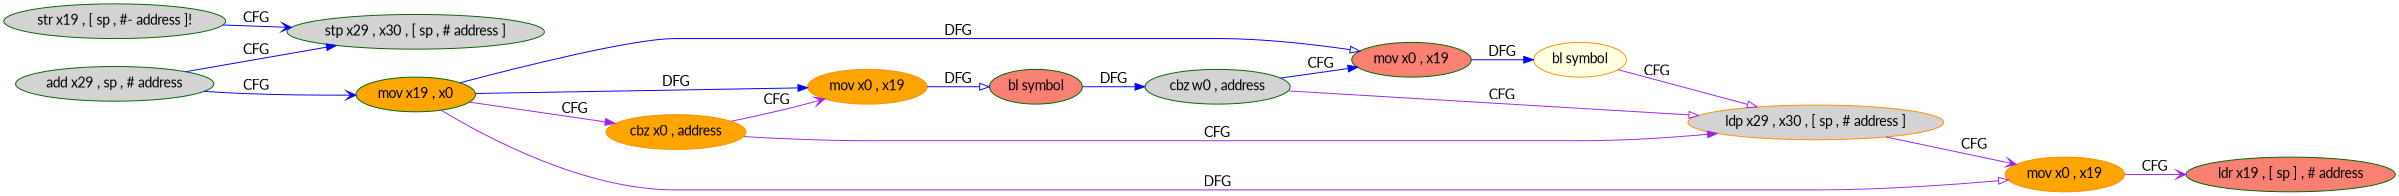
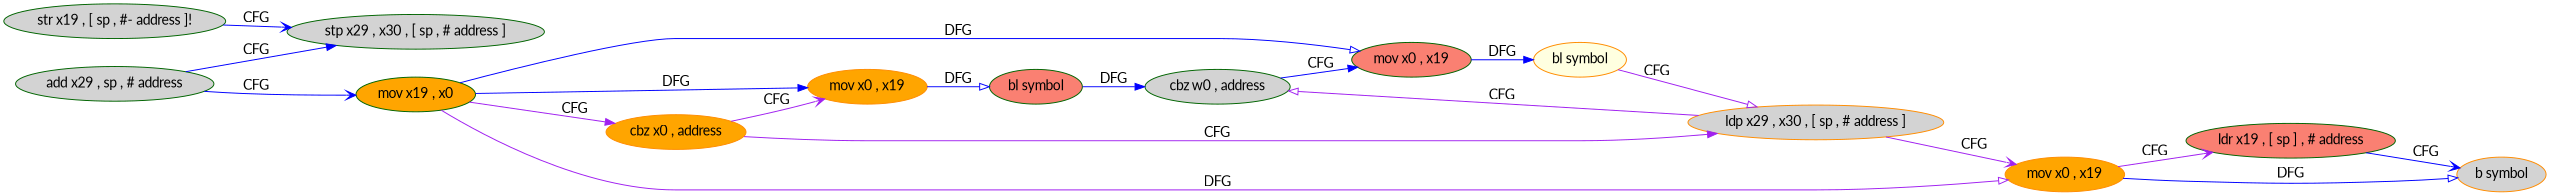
edge "cbz w0 , address" -> "ldp x29 , x30 , [ sp , # address ]": reversed
node "b symbol": added
